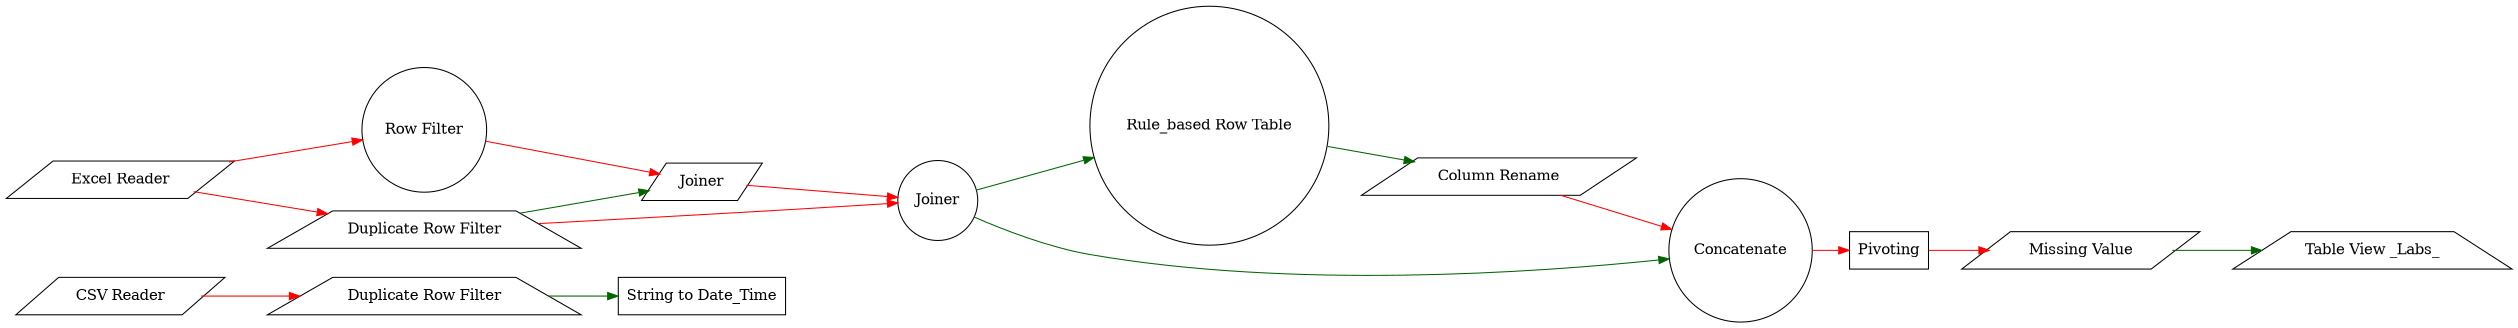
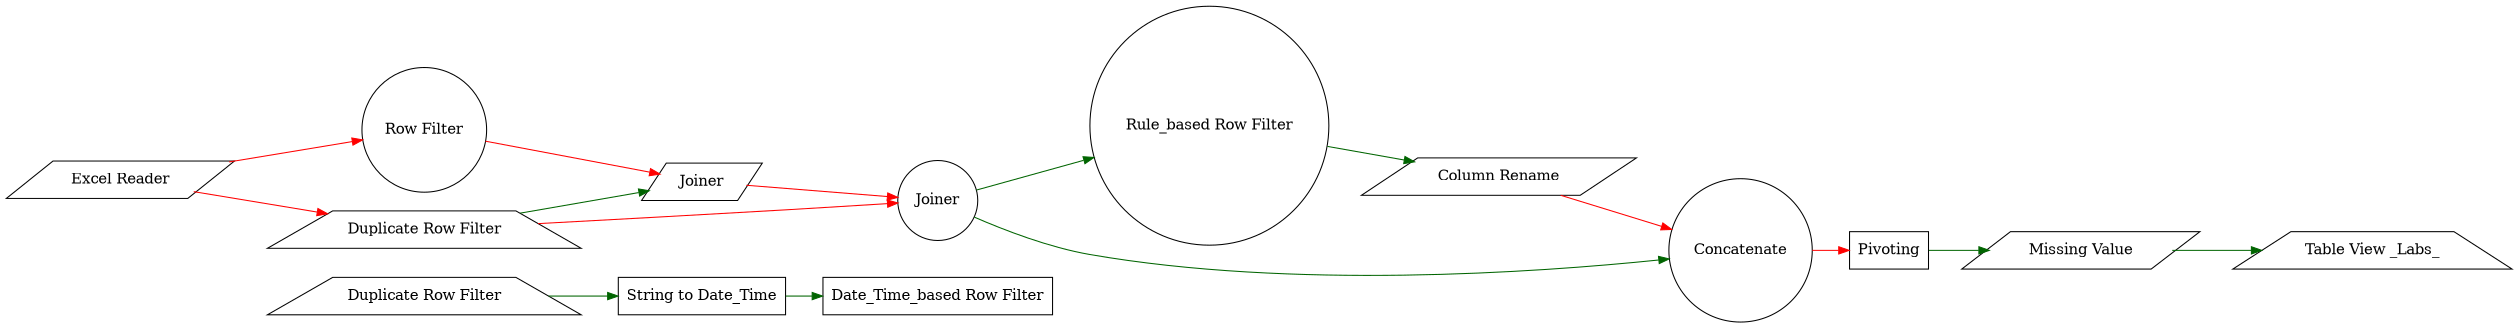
node "Rule_based Row Table": label "Rule_based Row Table" -> "Rule_based Row Filter"
edge "Pivoting" -> "Missing Value": color red -> darkgreen
node "CSV Reader": removed
node "Date_Time_based Row Filter": added
